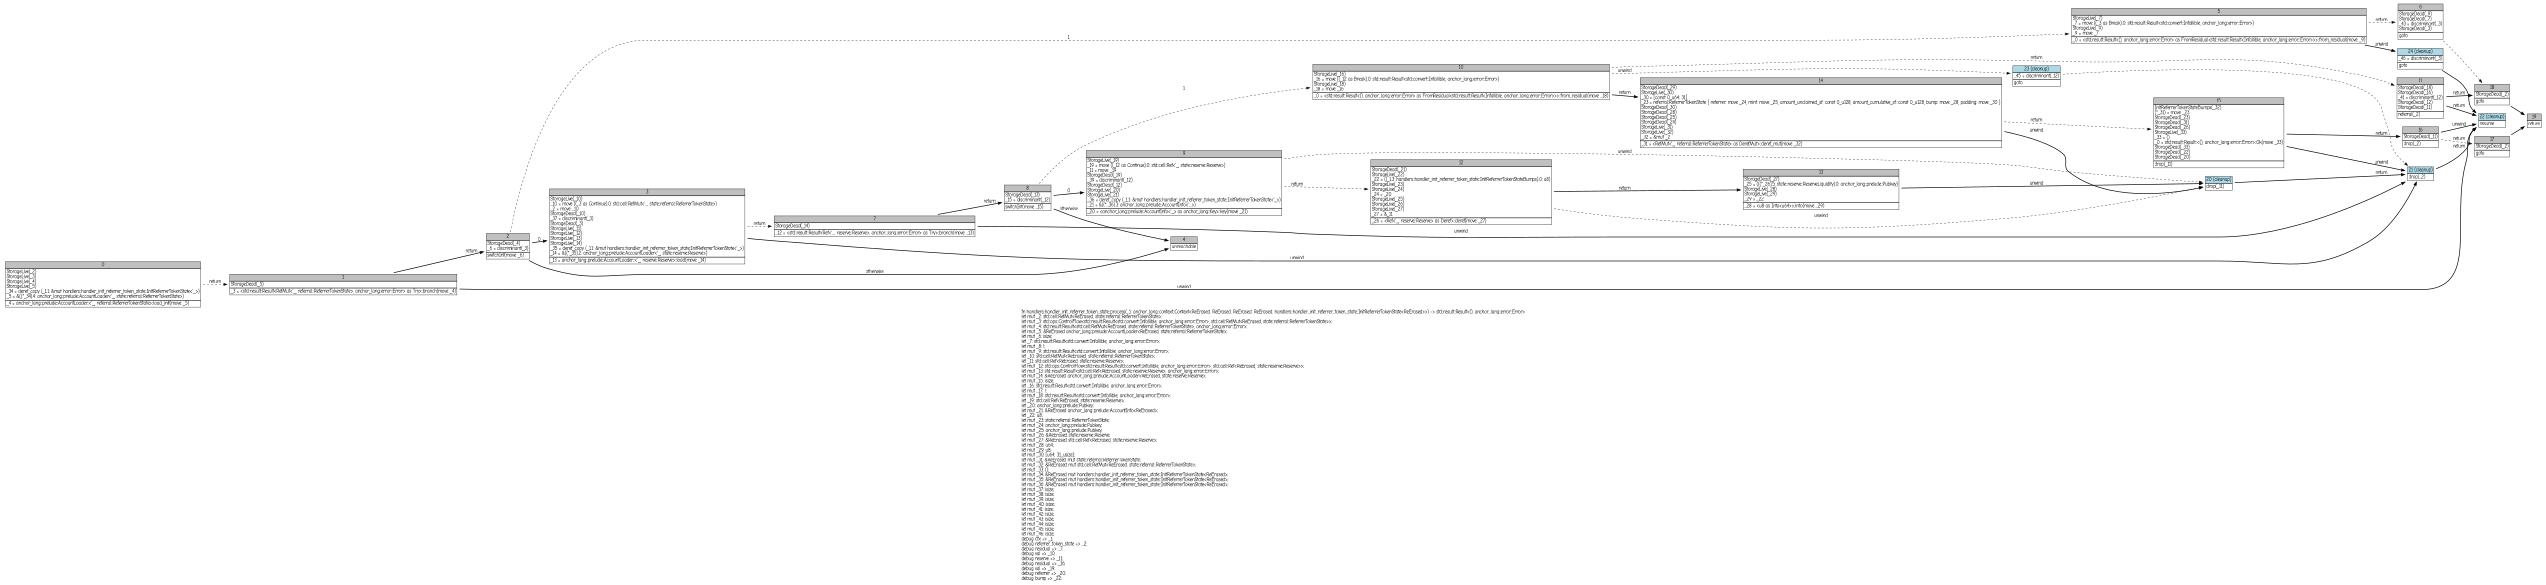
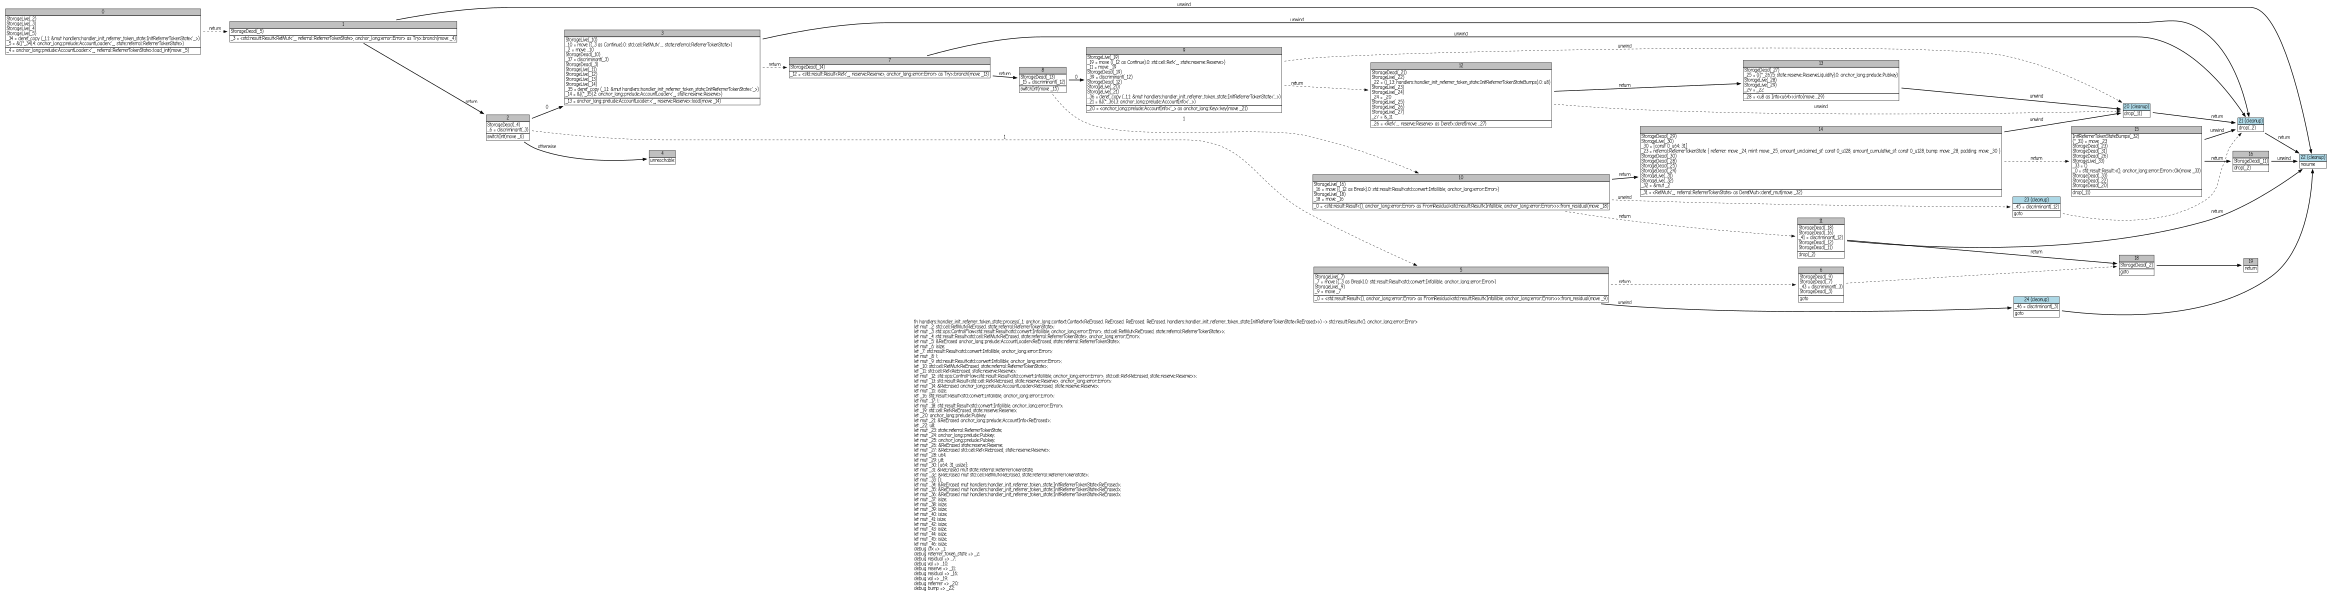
node "11": text "referral(_2)" -> "drop(_2)"
node "17": removed
edge "8" -> "4": removed, label "otherwise"
